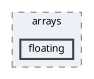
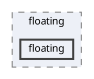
cluster "arrays": label "arrays" -> "floating"
